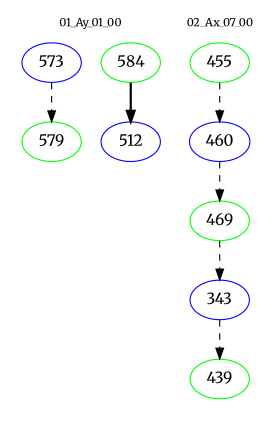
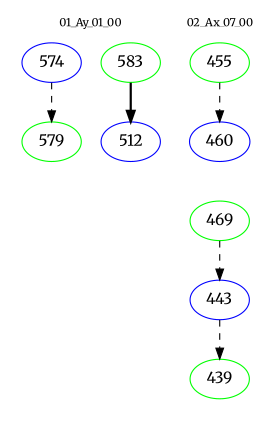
node "573": label "573" -> "574"
node "584": label "584" -> "583"
edge "460" -> "469": removed
node "343": label "343" -> "443"
